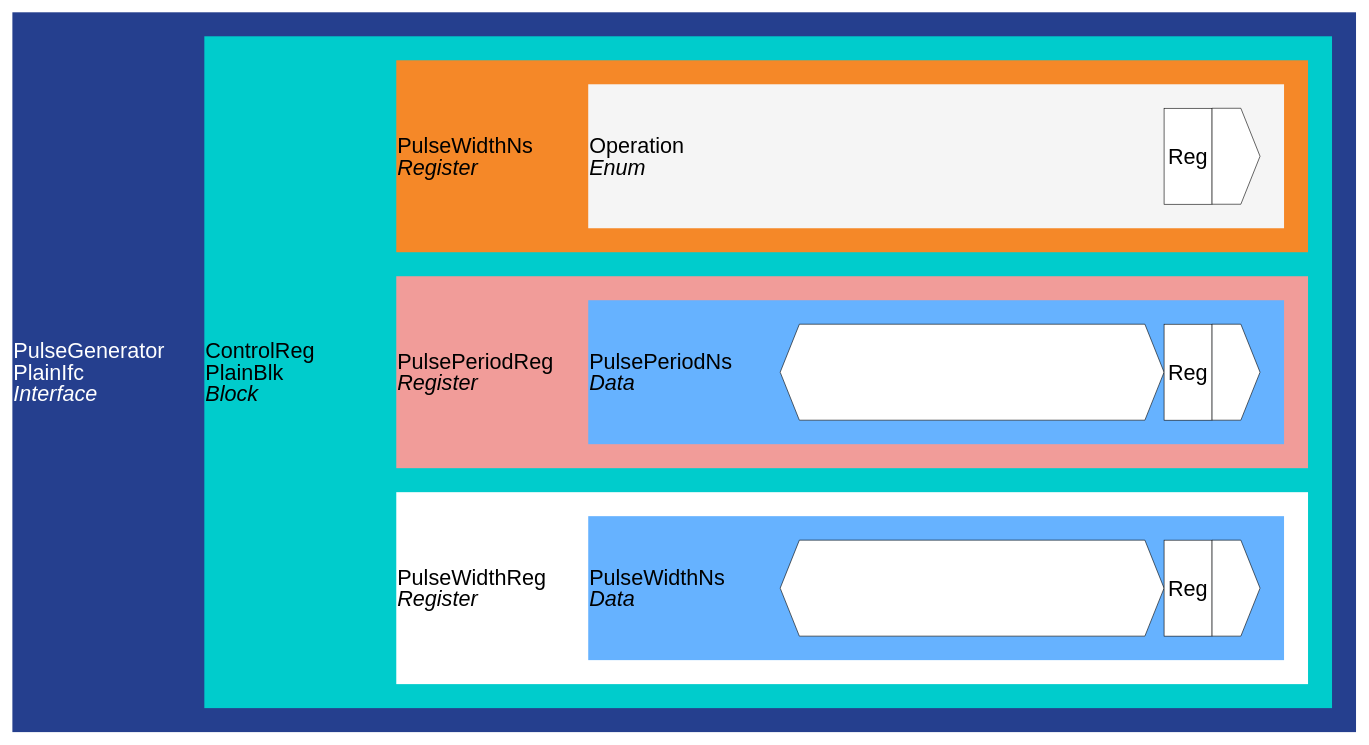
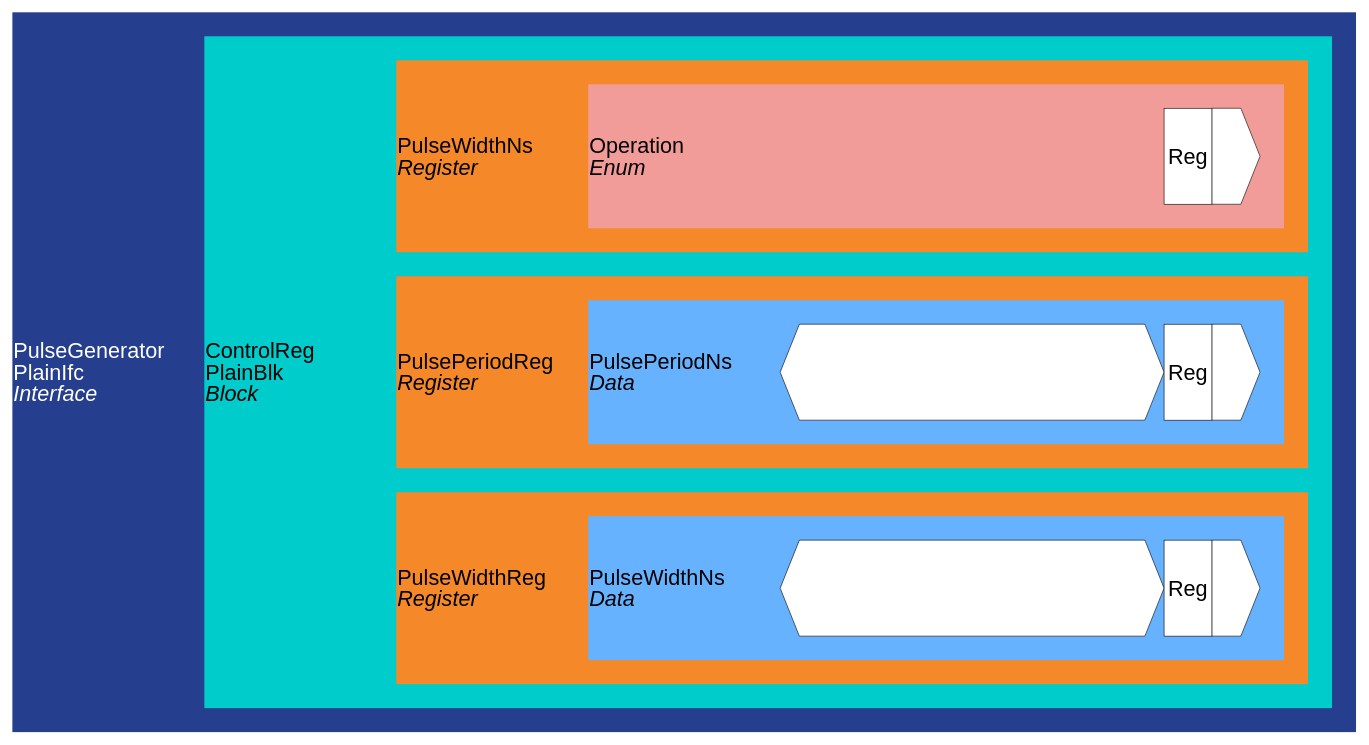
node "Operation Enum": fillcolor #f5f5f5 -> #f19c99
node "PulsePeriodReg Register": fillcolor #f19c99 -> #f58828
node "PulseWidthReg Register": fillcolor #ffffff -> #f58828
